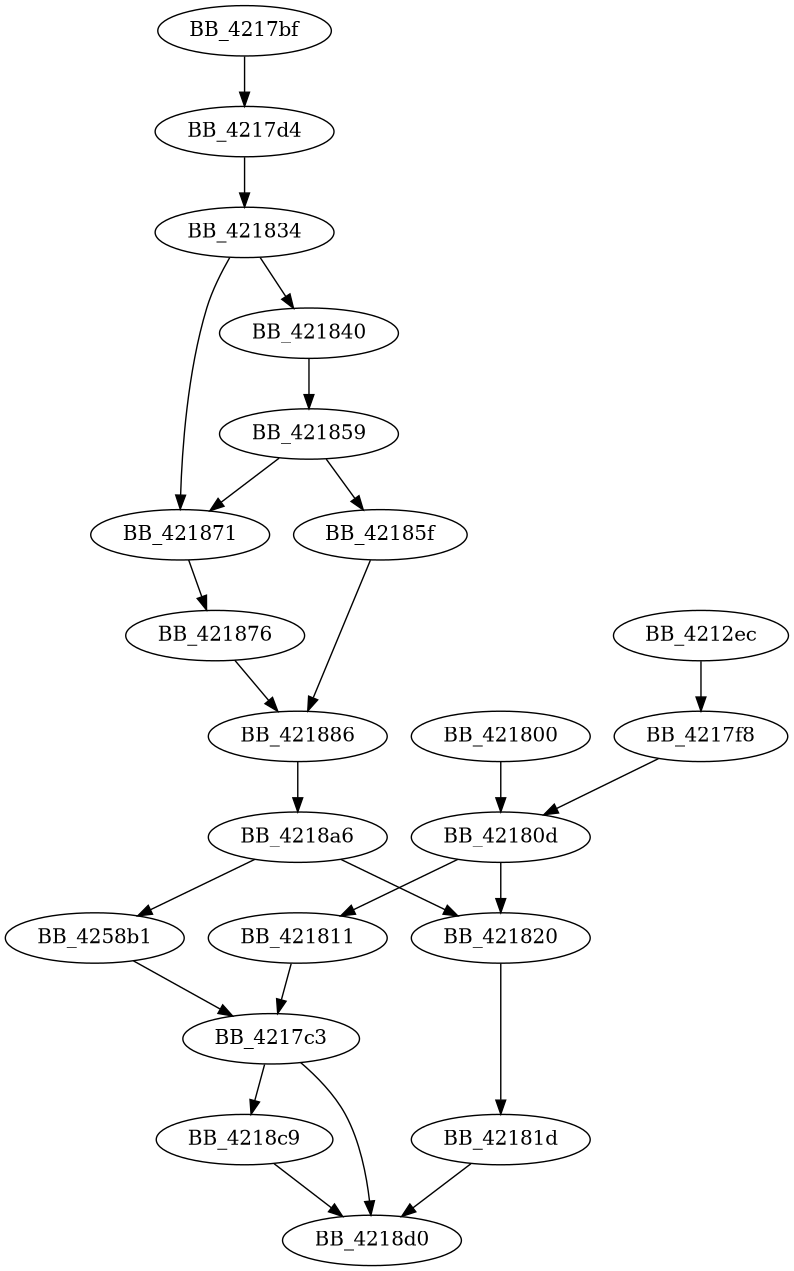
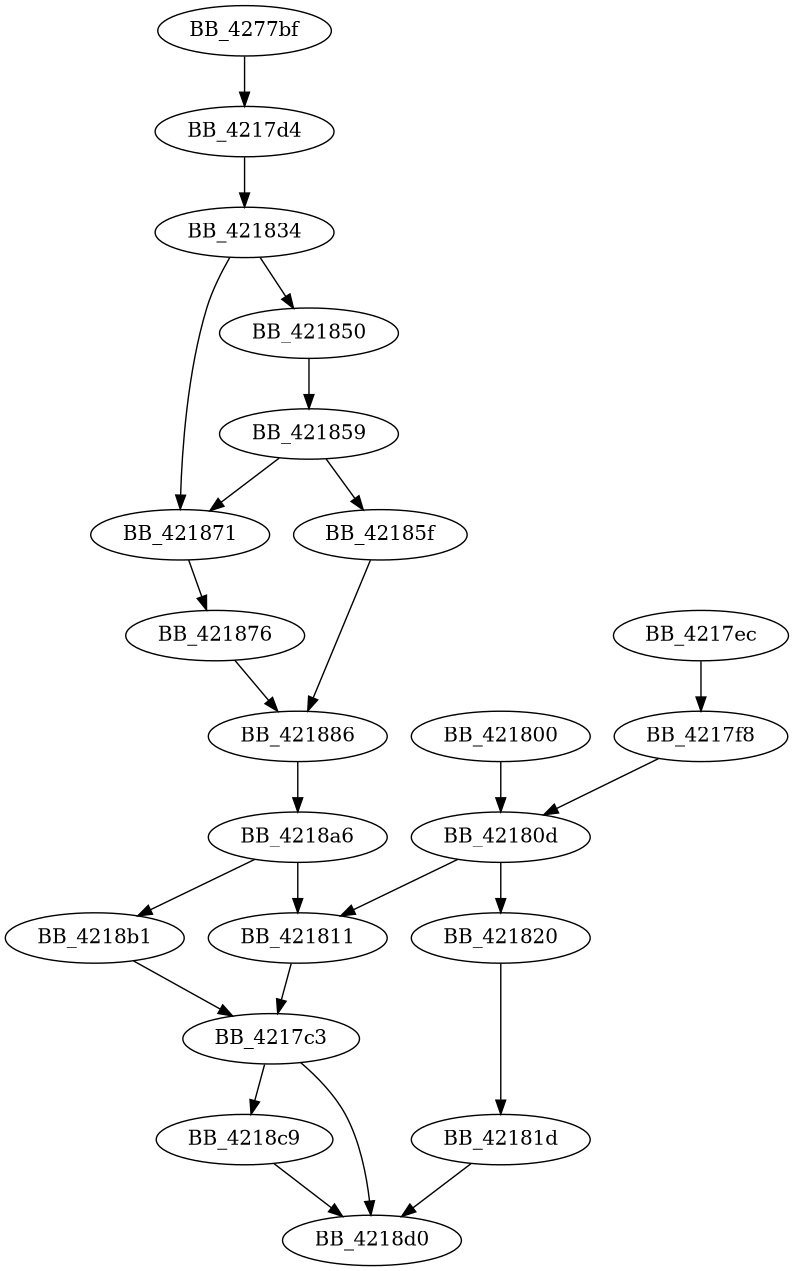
node "BB_4217bf": label "BB_4217bf" -> "BB_4277bf"
node "BB_421840": label "BB_421840" -> "BB_421850"
node "BB_4212ec": label "BB_4212ec" -> "BB_4217ec"
edge "BB_4218a6" -> "BB_421820": now "BB_4218a6" -> "BB_421811"
node "BB_4258b1": label "BB_4258b1" -> "BB_4218b1"
